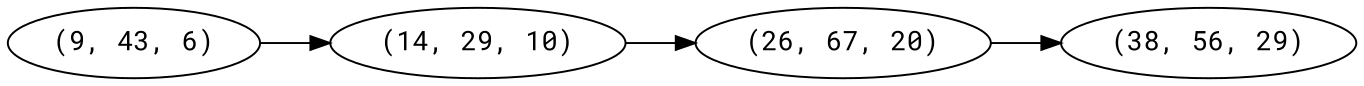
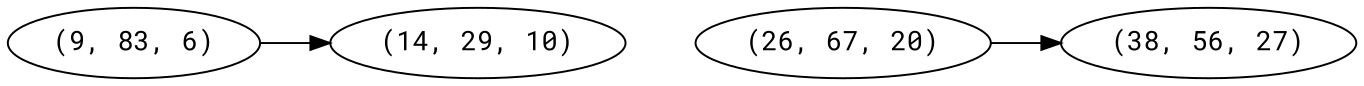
node "(9, 43, 6)": label "(9, 43, 6)" -> "(9, 83, 6)"
edge "(14, 29, 10)" -> "(26, 67, 20)": removed
node "(38, 56, 29)": label "(38, 56, 29)" -> "(38, 56, 27)"
